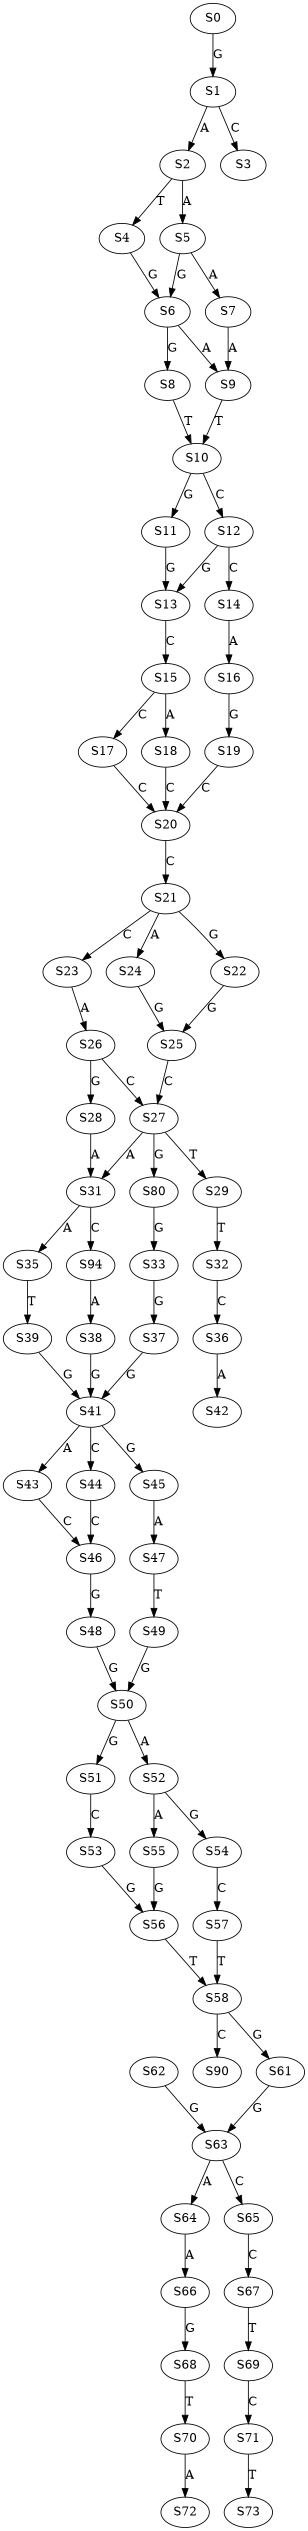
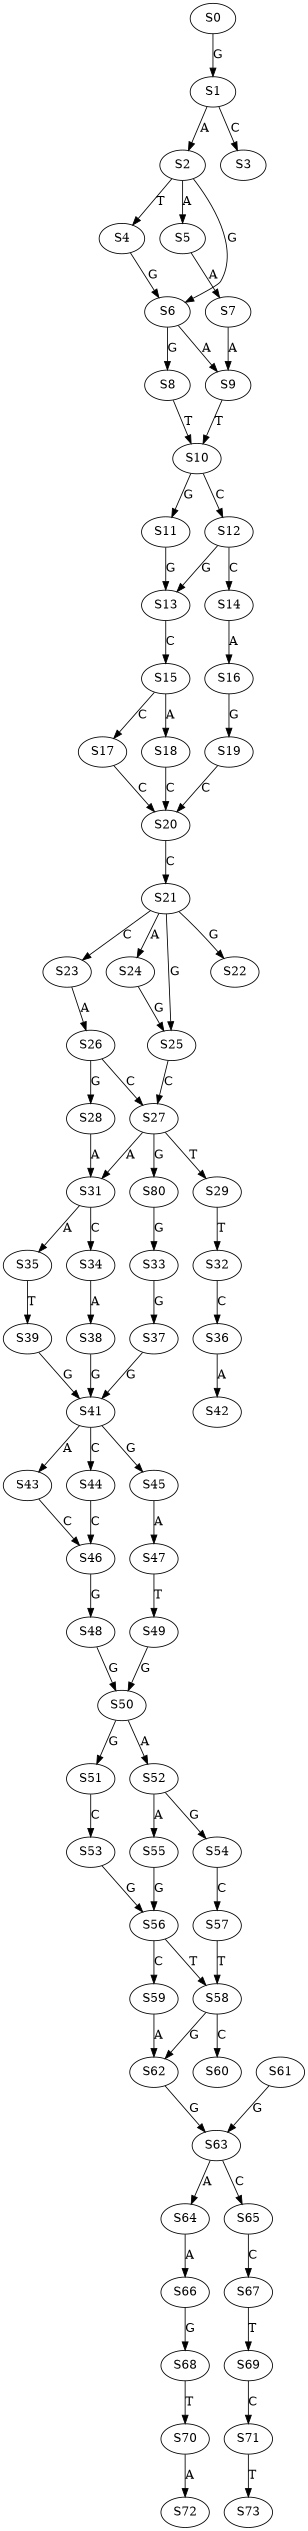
edge "S5" -> "S6": now "S2" -> "S6"
edge "S22" -> "S25": now "S21" -> "S25"
node "S94": label "S94" -> "S34"
node "S59": added
edge "S58" -> "S61": now "S58" -> "S62"
node "S90": label "S90" -> "S60"
